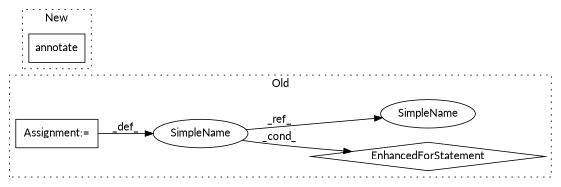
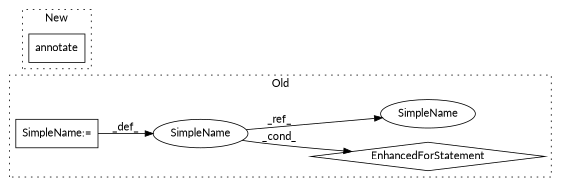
node "Assignment:=": label "Assignment:=" -> "SimpleName:="
